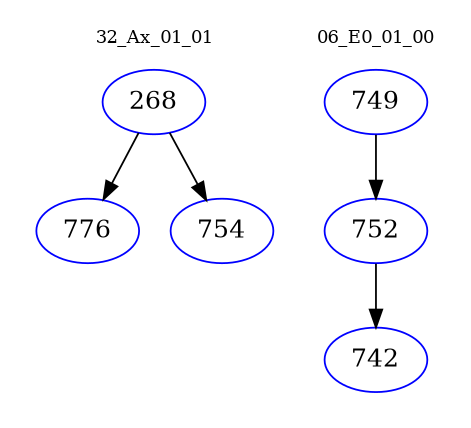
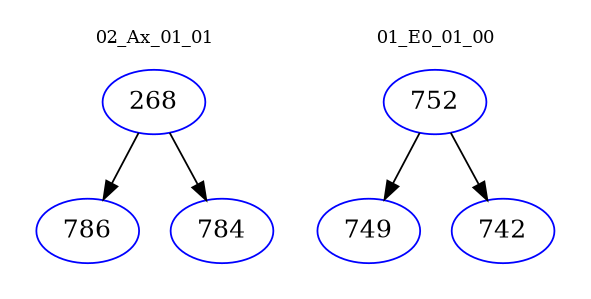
cluster "32_Ax_01_01": label "32_Ax_01_01" -> "02_Ax_01_01"
cluster "06_E0_01_00": label "06_E0_01_00" -> "01_E0_01_00"
edge "749" -> "752": reversed
node "776": label "776" -> "786"
node "754": label "754" -> "784"
